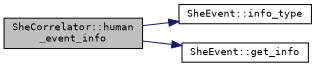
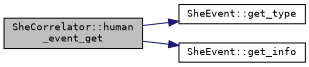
node "SheEvent::info_type": label "SheEvent::info_type" -> "SheEvent::get_type"
node "SheCorrelator::human _event_info": label "SheCorrelator::human _event_info" -> "SheCorrelator::human _event_get"
